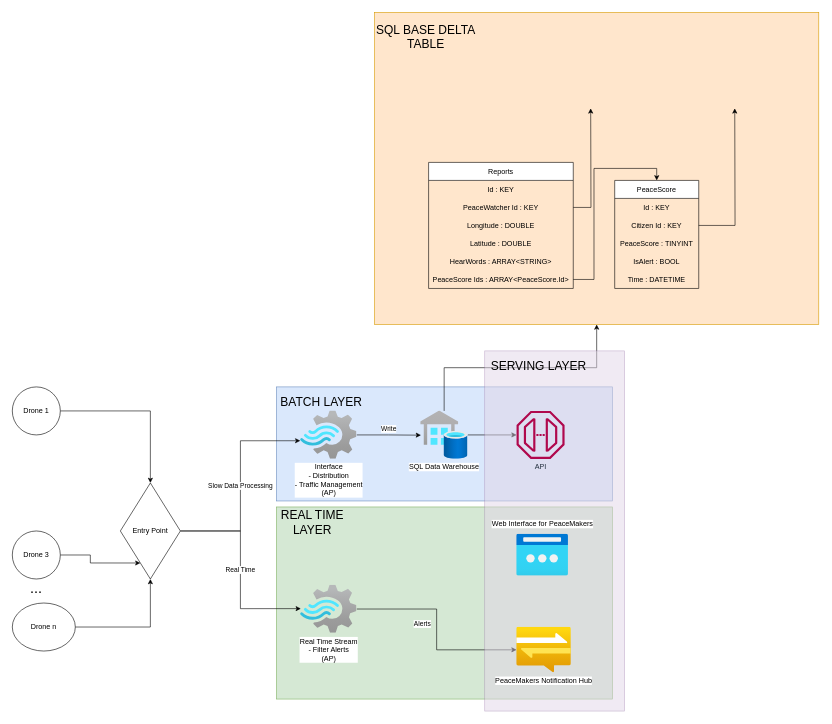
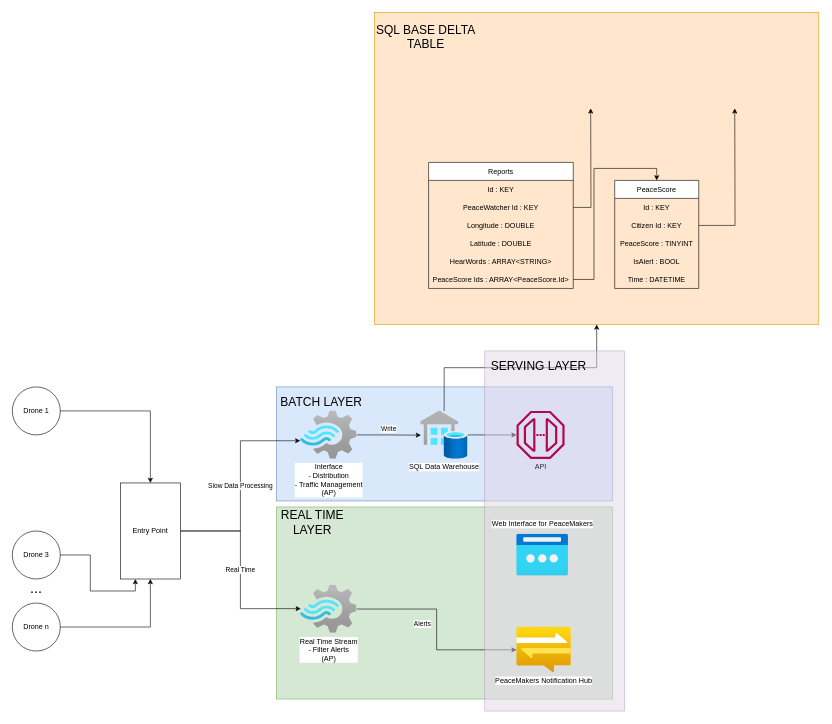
node "Entry Point": shape diamond -> rectangle
node "Drone n": size 63x48 -> 48x48
